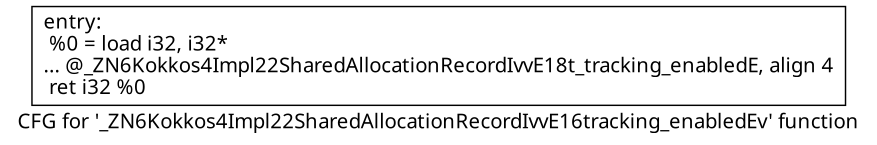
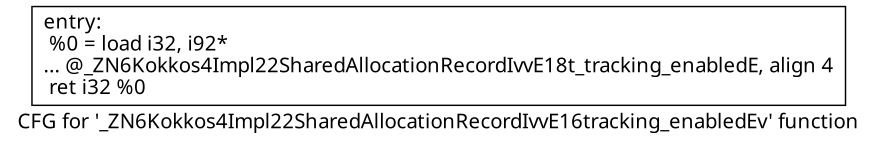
node "entry:": text "%0 = load i32, i32*" -> "%0 = load i32, i92*"
